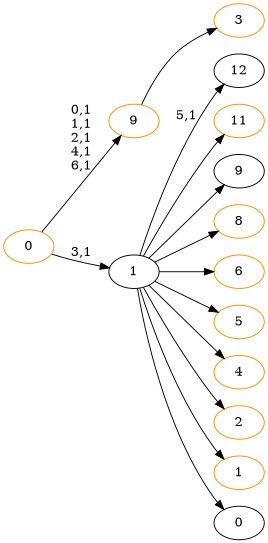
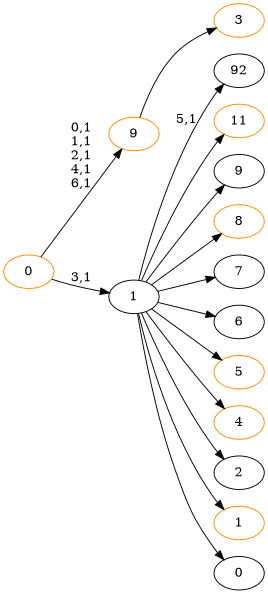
node "12": label "12" -> "92"
node "6": color darkorange -> black
node "7": added
node "2": color darkorange -> black
